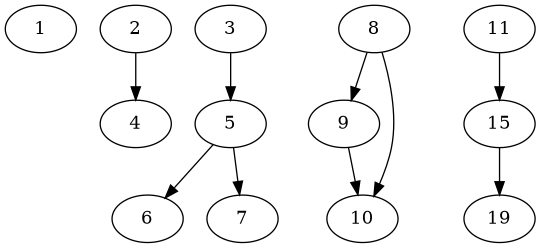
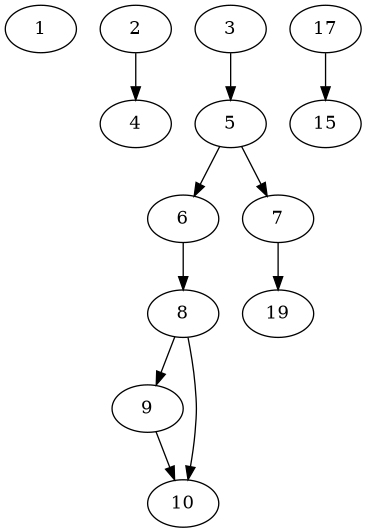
node "11": label "11" -> "17"
edge "15" -> "19": now "7" -> "19"
edge "6" -> "8": added
